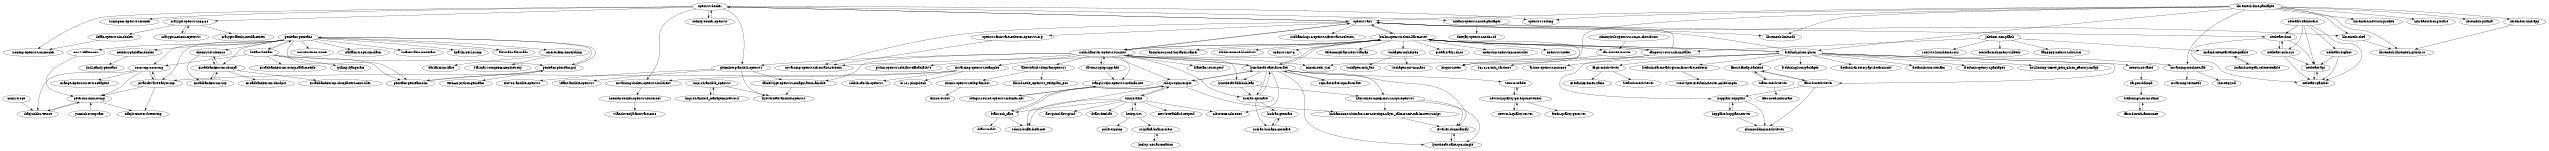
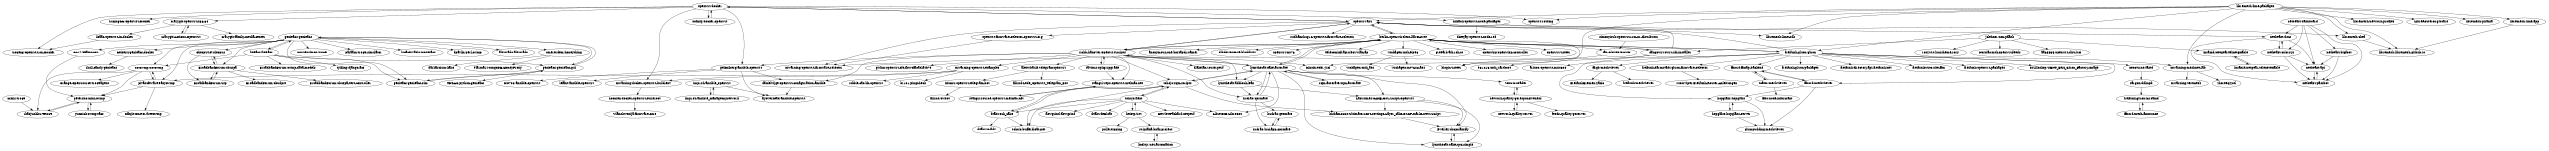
edge "petersho/mini-cwmp" -> "KanjiMonster/freecwmp": now "petersho/mini-cwmp" -> "yunnick/cwmp4acs"
